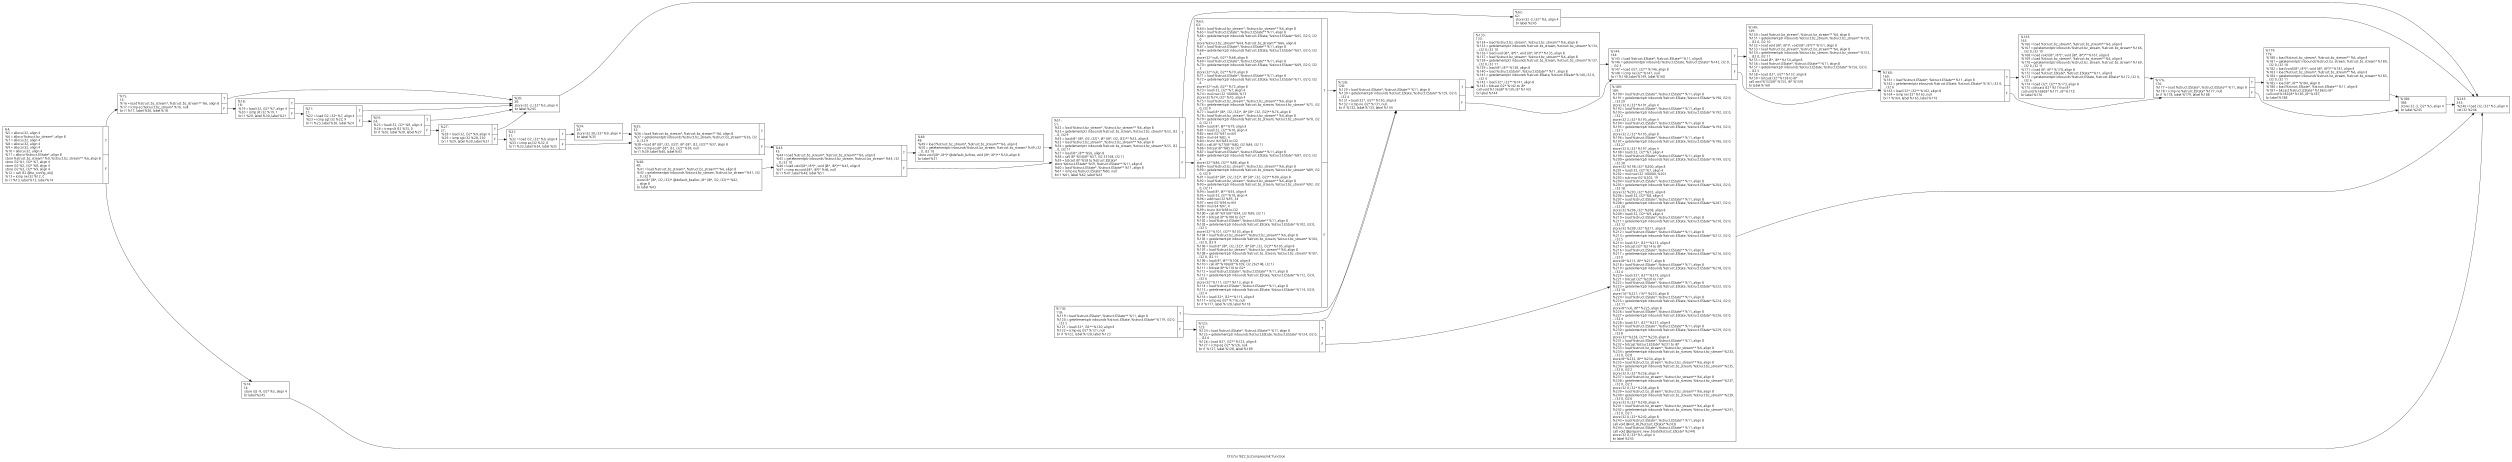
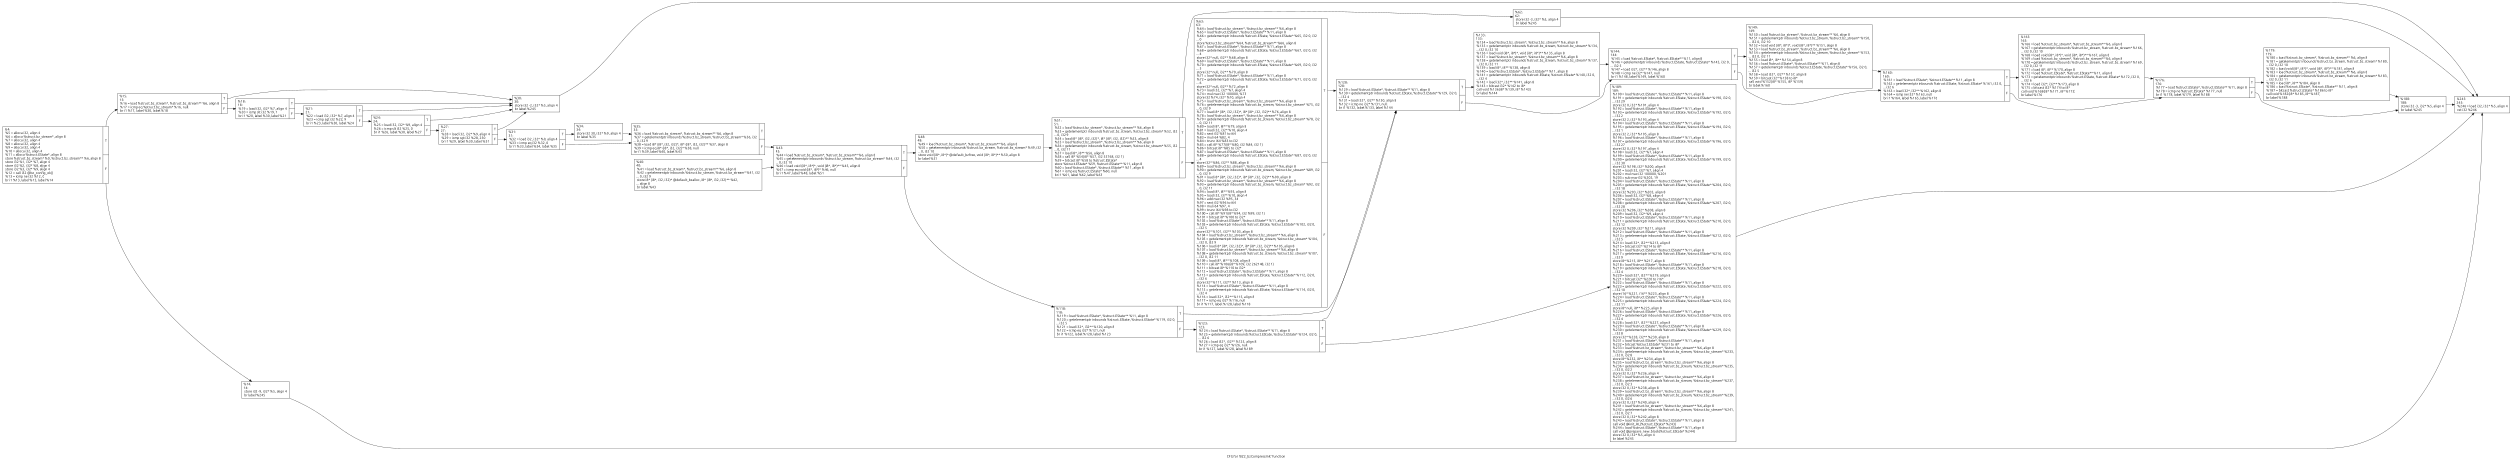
edge "%43:" -> "%51:": now "%43:" -> "%118:"
